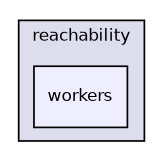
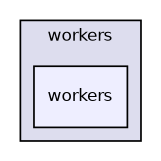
cluster "reachability": label "reachability" -> "workers"
